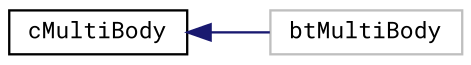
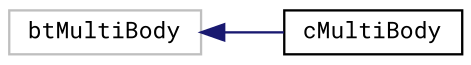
edge "btMultiBody" -> "cMultiBody": reversed
